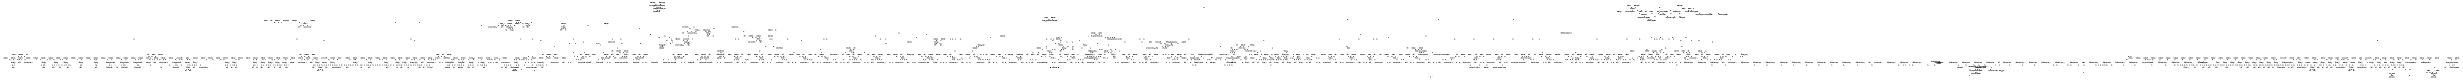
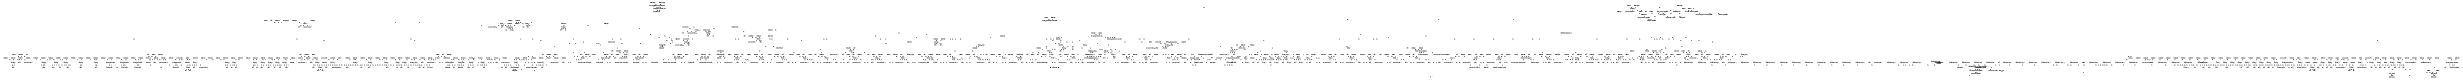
node "(ControlStructure,if (obj_tlen < *(obj_tptr+1)))": removed
